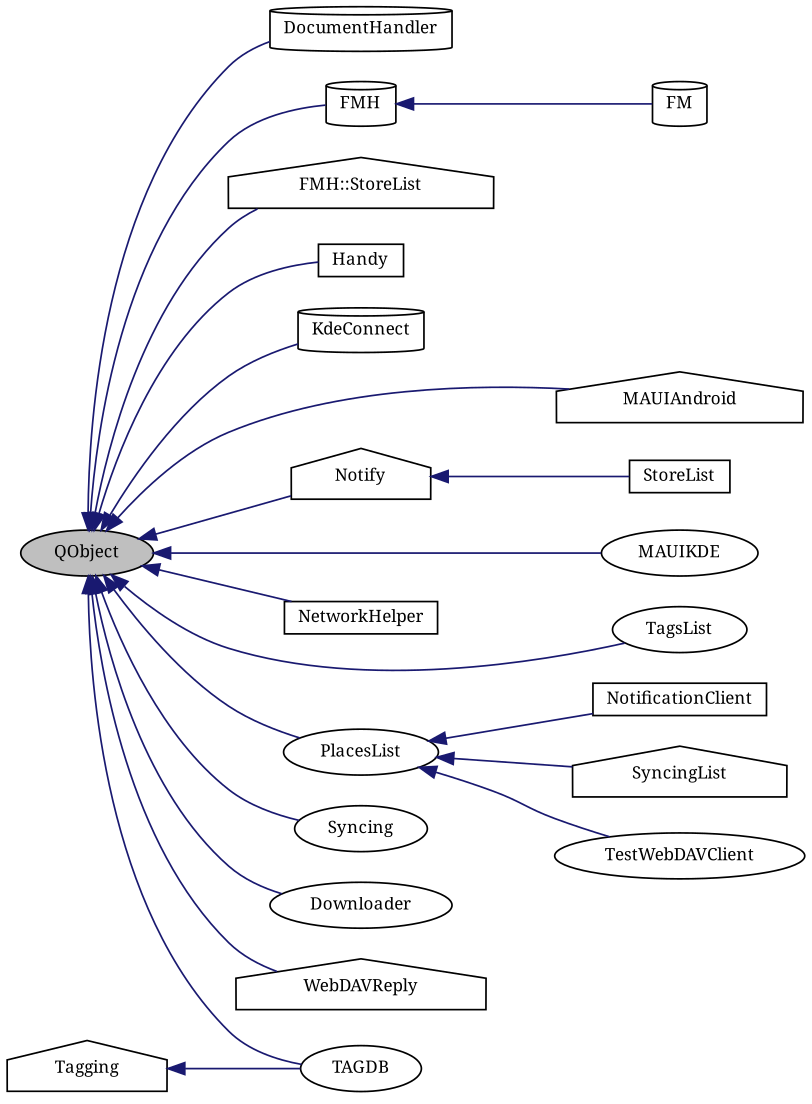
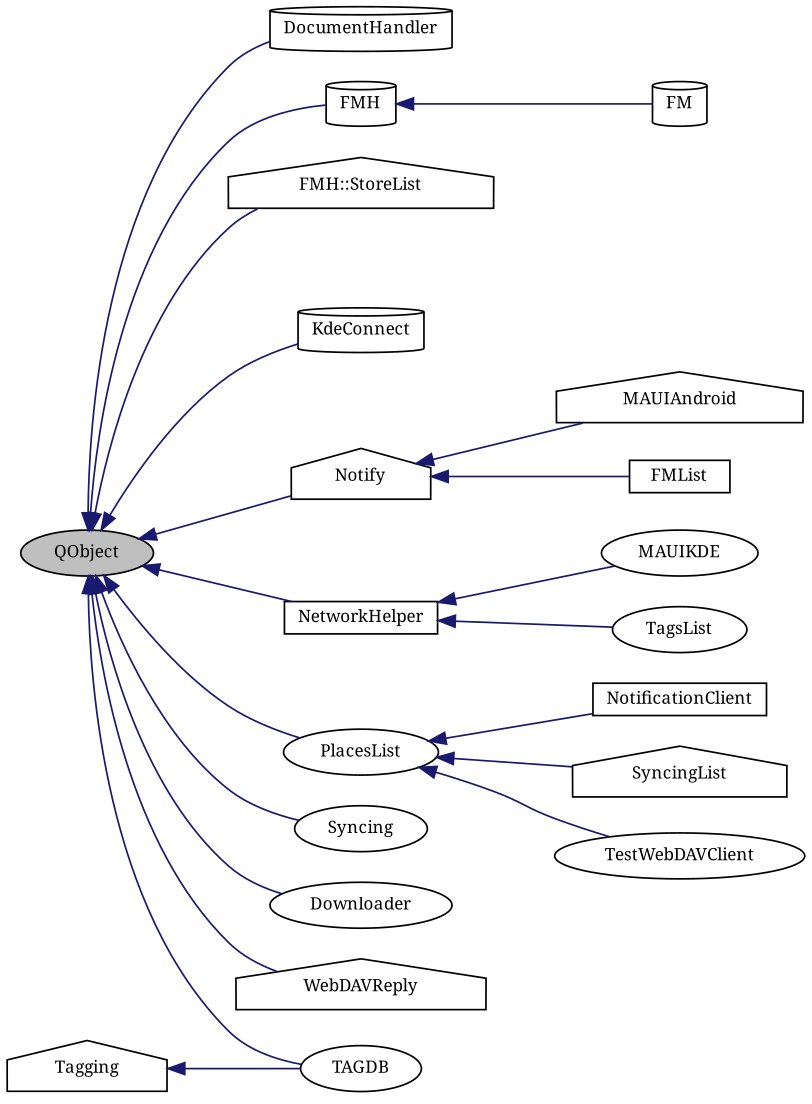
node "Handy": removed
edge "MAUIAndroid" -> "QObject": now "MAUIAndroid" -> "Notify"
node "StoreList": label "StoreList" -> "FMList"
edge "MAUIKDE" -> "QObject": now "MAUIKDE" -> "NetworkHelper"
edge "TagsList" -> "QObject": now "TagsList" -> "NetworkHelper"
